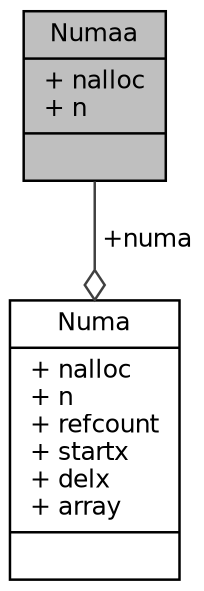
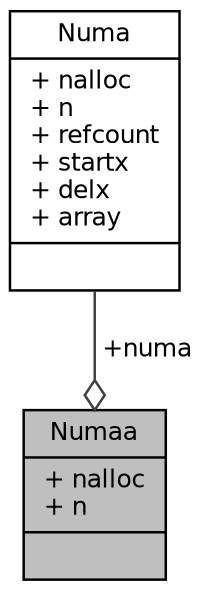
edge "Numaa" -> "Numa": reversed
